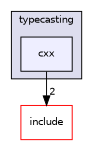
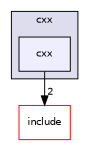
cluster "typecasting": label "typecasting" -> "cxx"
